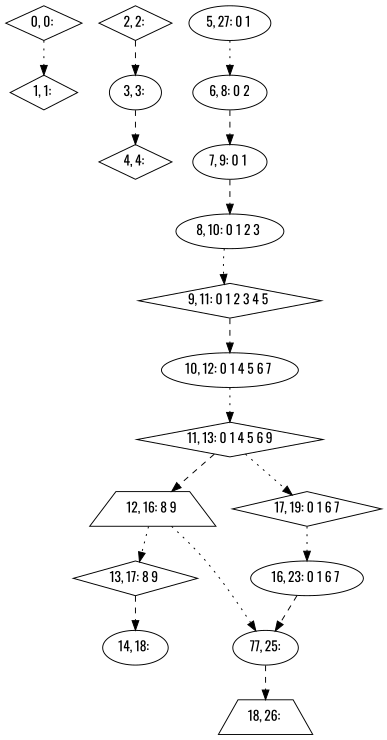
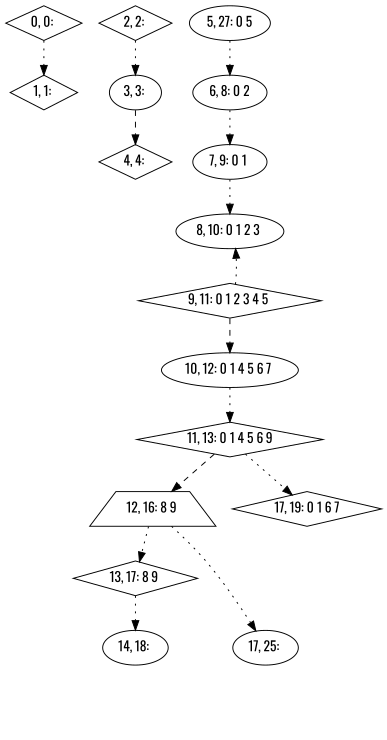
node "5, 27: 0 1": label "5, 27: 0 1" -> "5, 27: 0 5"
edge "2, 2:" -> "3, 3:": style dashed -> dotted
edge "6, 8: 0 2" -> "7, 9: 0 1": style dashed -> dotted
edge "7, 9: 0 1" -> "8, 10: 0 1 2 3": style dashed -> dotted
edge "8, 10: 0 1 2 3" -> "9, 11: 0 1 2 3 4 5": reversed
node "16, 23: 0 1 6 7": removed
edge "13, 17: 8 9" -> "14, 18:": style dashed -> dotted
node "77, 25:": label "77, 25:" -> "17, 25:"
node "18, 26:": removed
